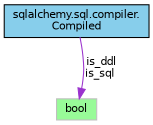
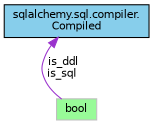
edge "sqlalchemy.sql.compiler. Compiled" -> "bool": reversed
